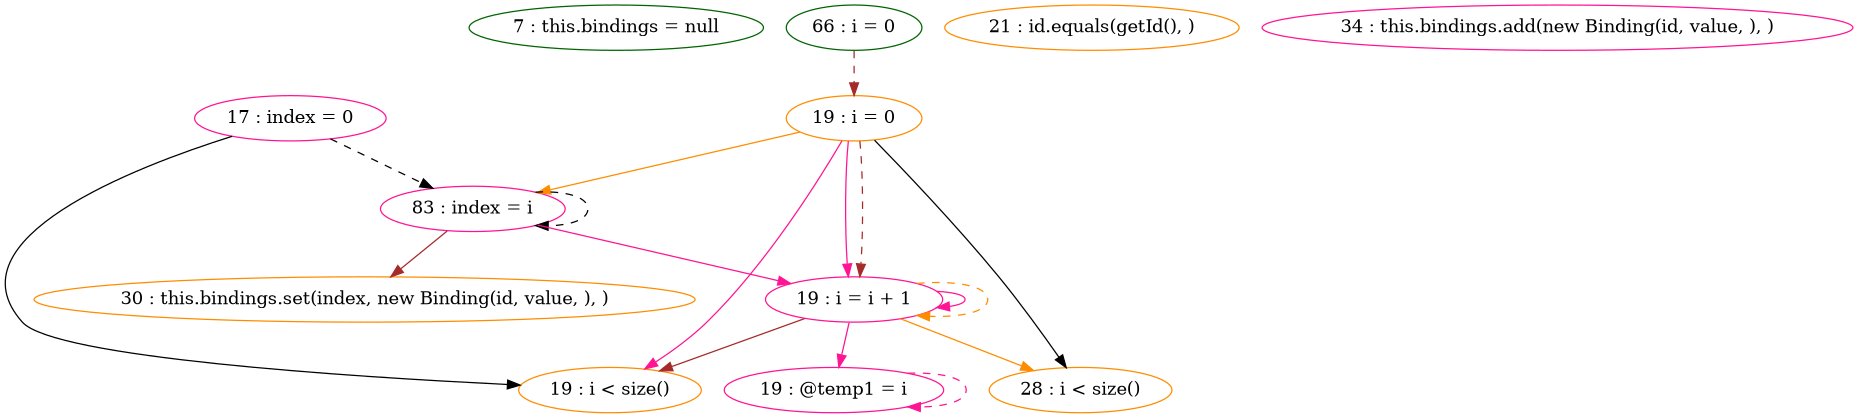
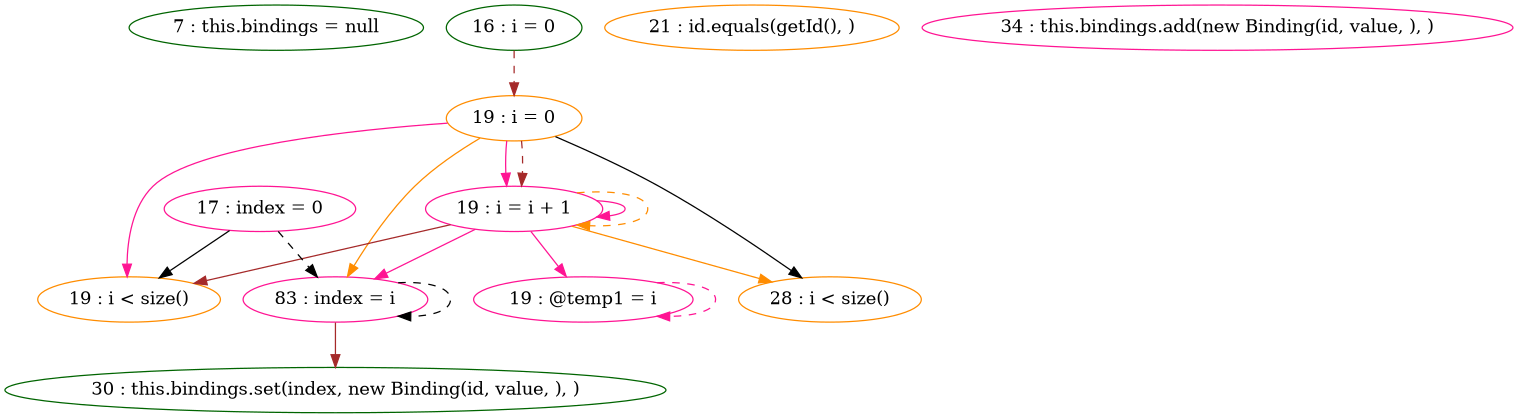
node "66 : i = 0": label "66 : i = 0" -> "16 : i = 0"
edge "83 : index = i" -> "19 : i = i + 1": reversed
node "30 : this.bindings.set(index, new Binding(id, value, ), )": color darkorange -> darkgreen
